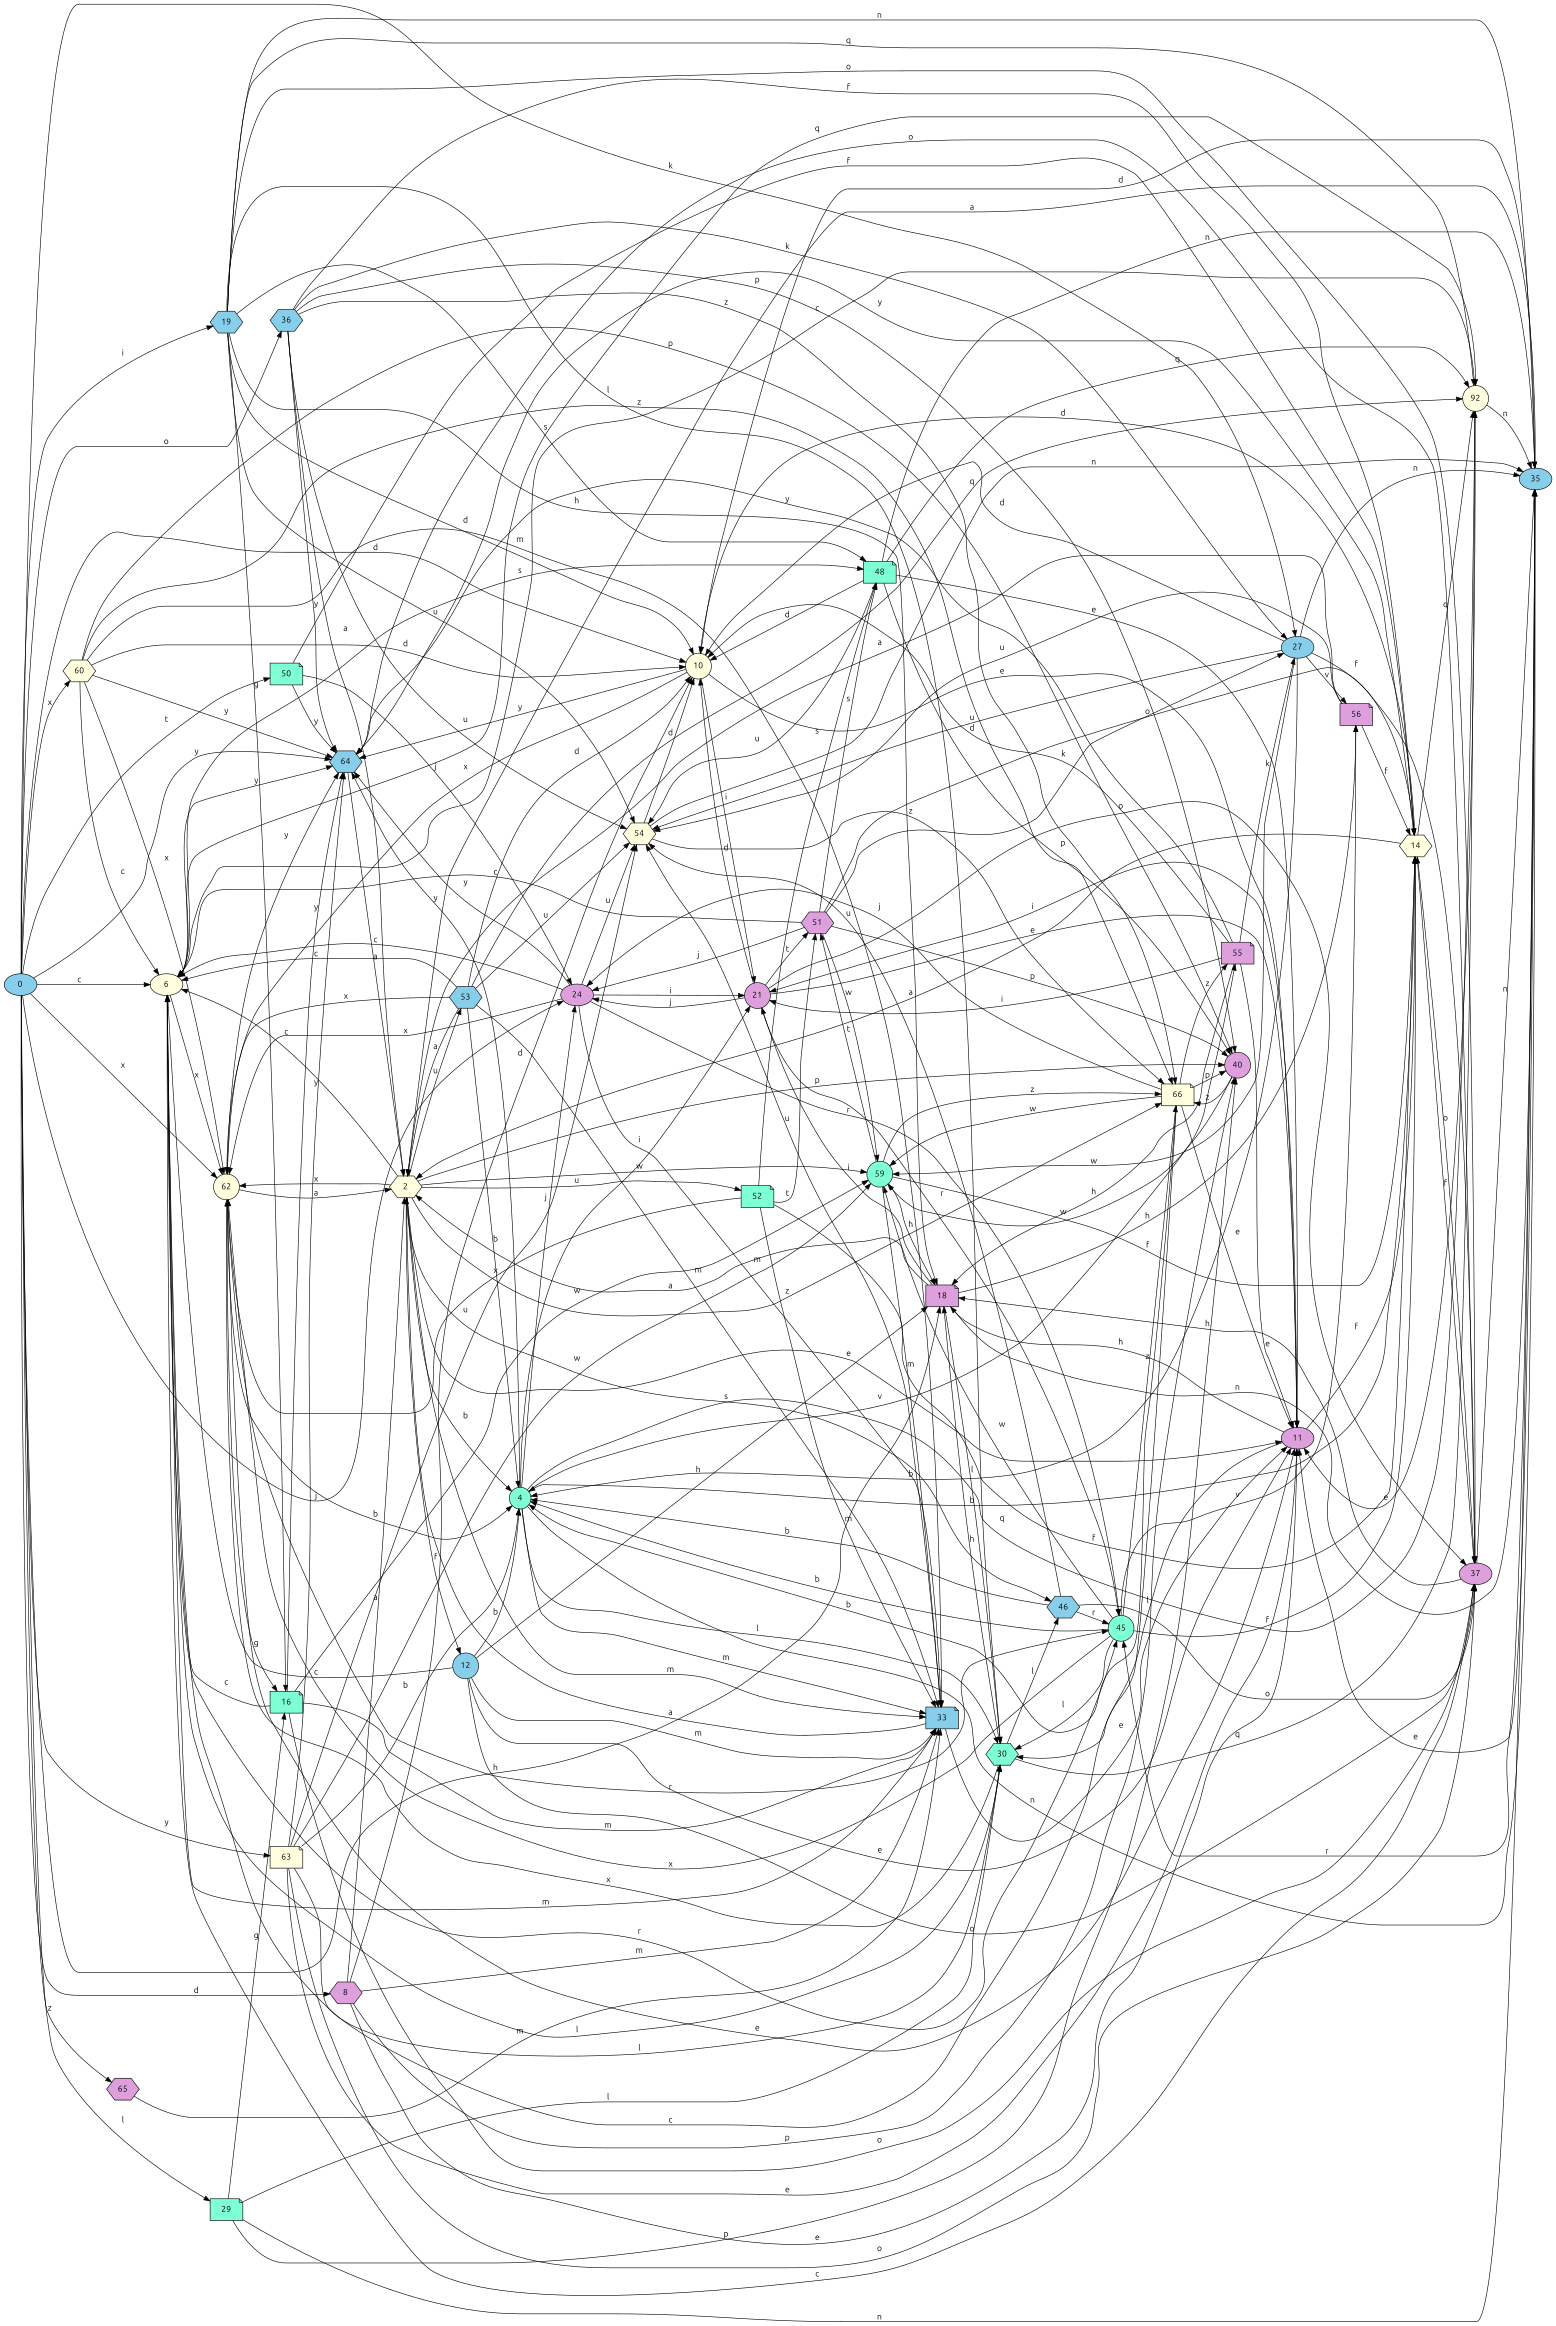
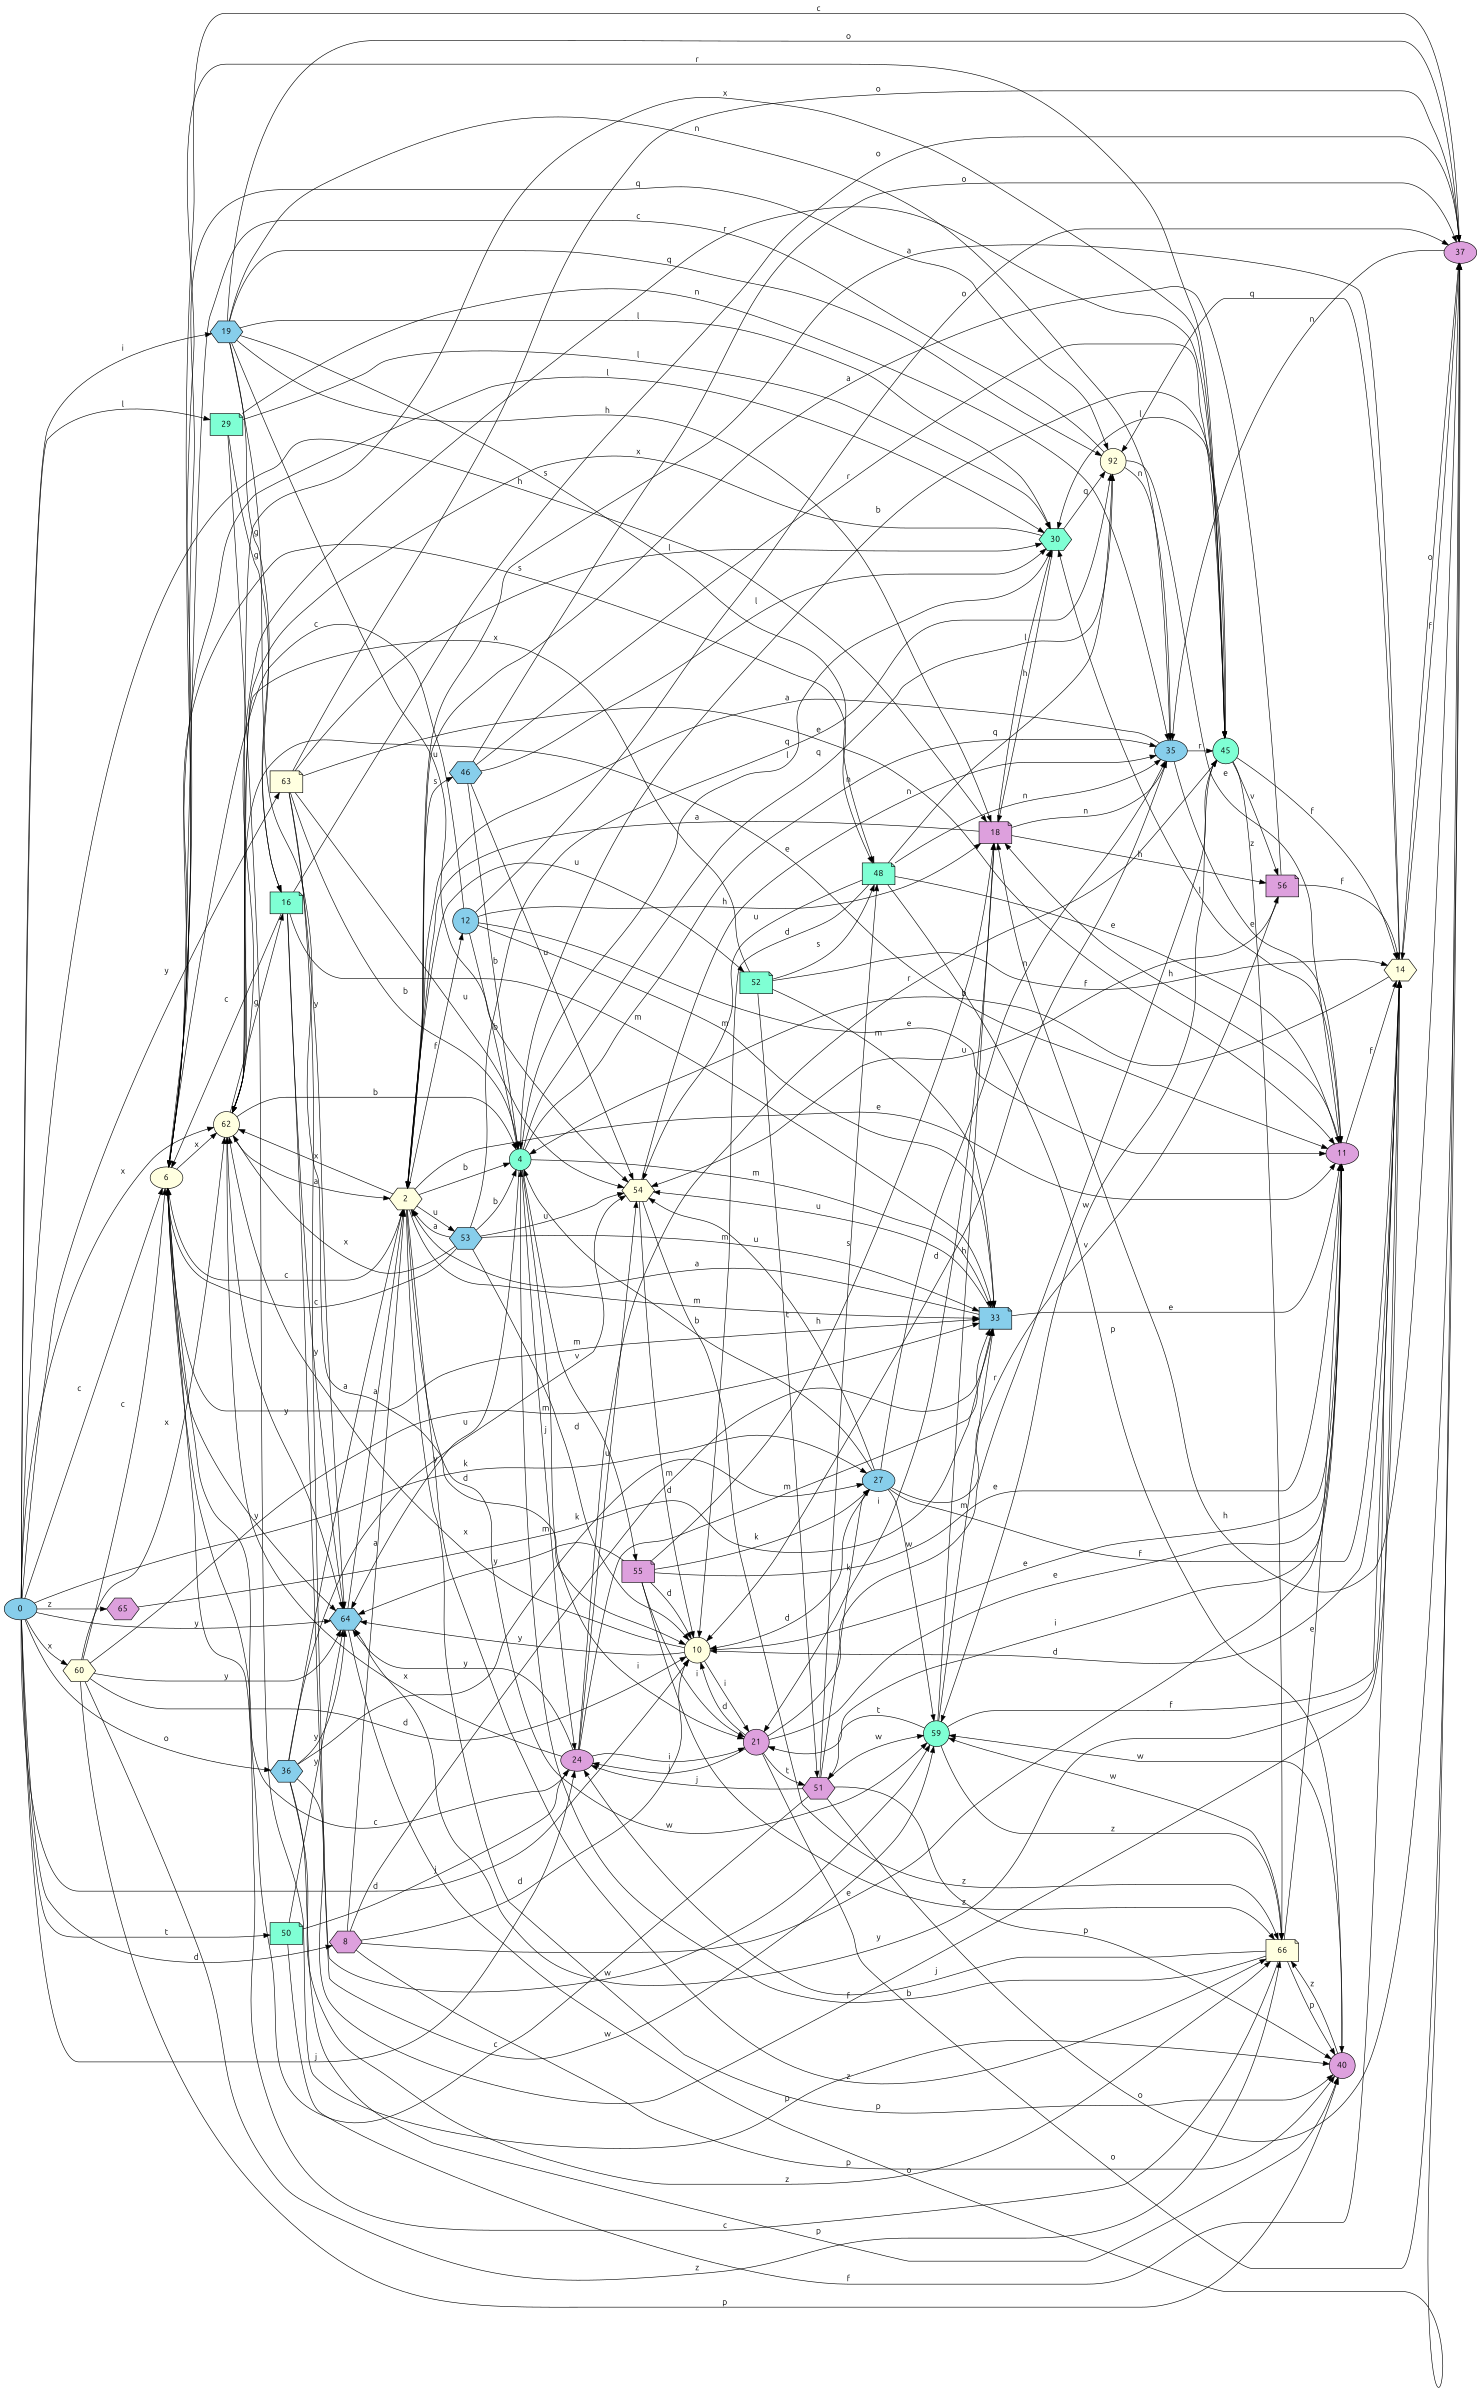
edge "66" -> "55": reversed
edge "30" -> "46": reversed
